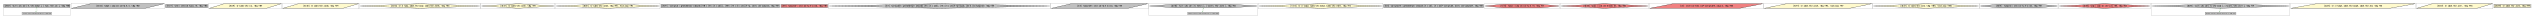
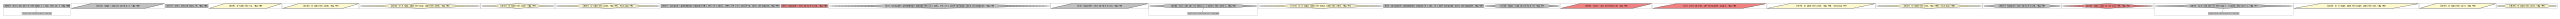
node "[12/15]  %cmp2 = icmp slt i32 %j.0, 10, !dbg !973": fillcolor lightcoral -> grey
node "[54/55]  %call = call i32 @rand() #3, !dbg !984": shape diamond -> parallelogram
node "[38/39]  br label %for.inc14, !dbg !999": shape box -> hexagon
